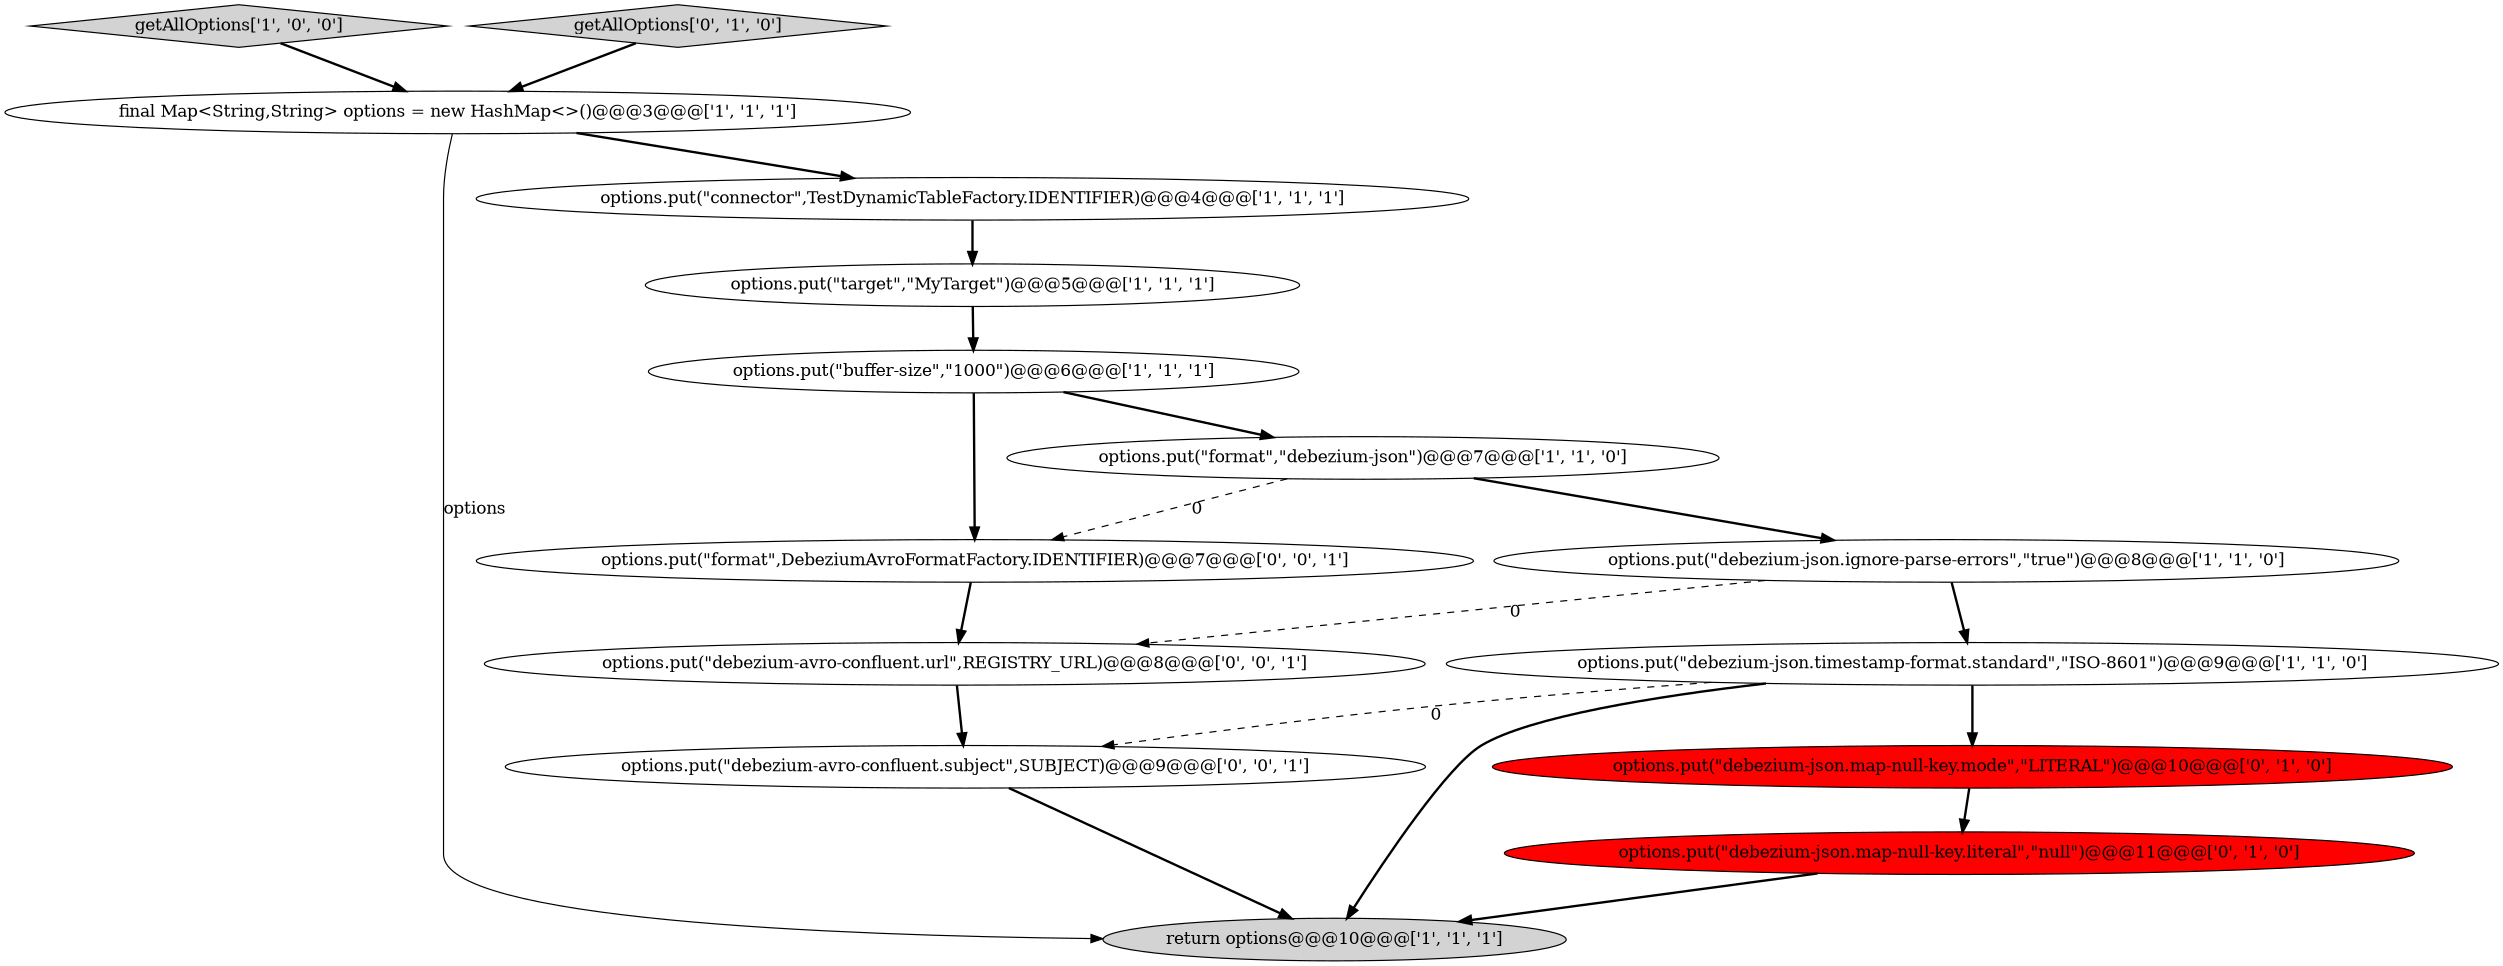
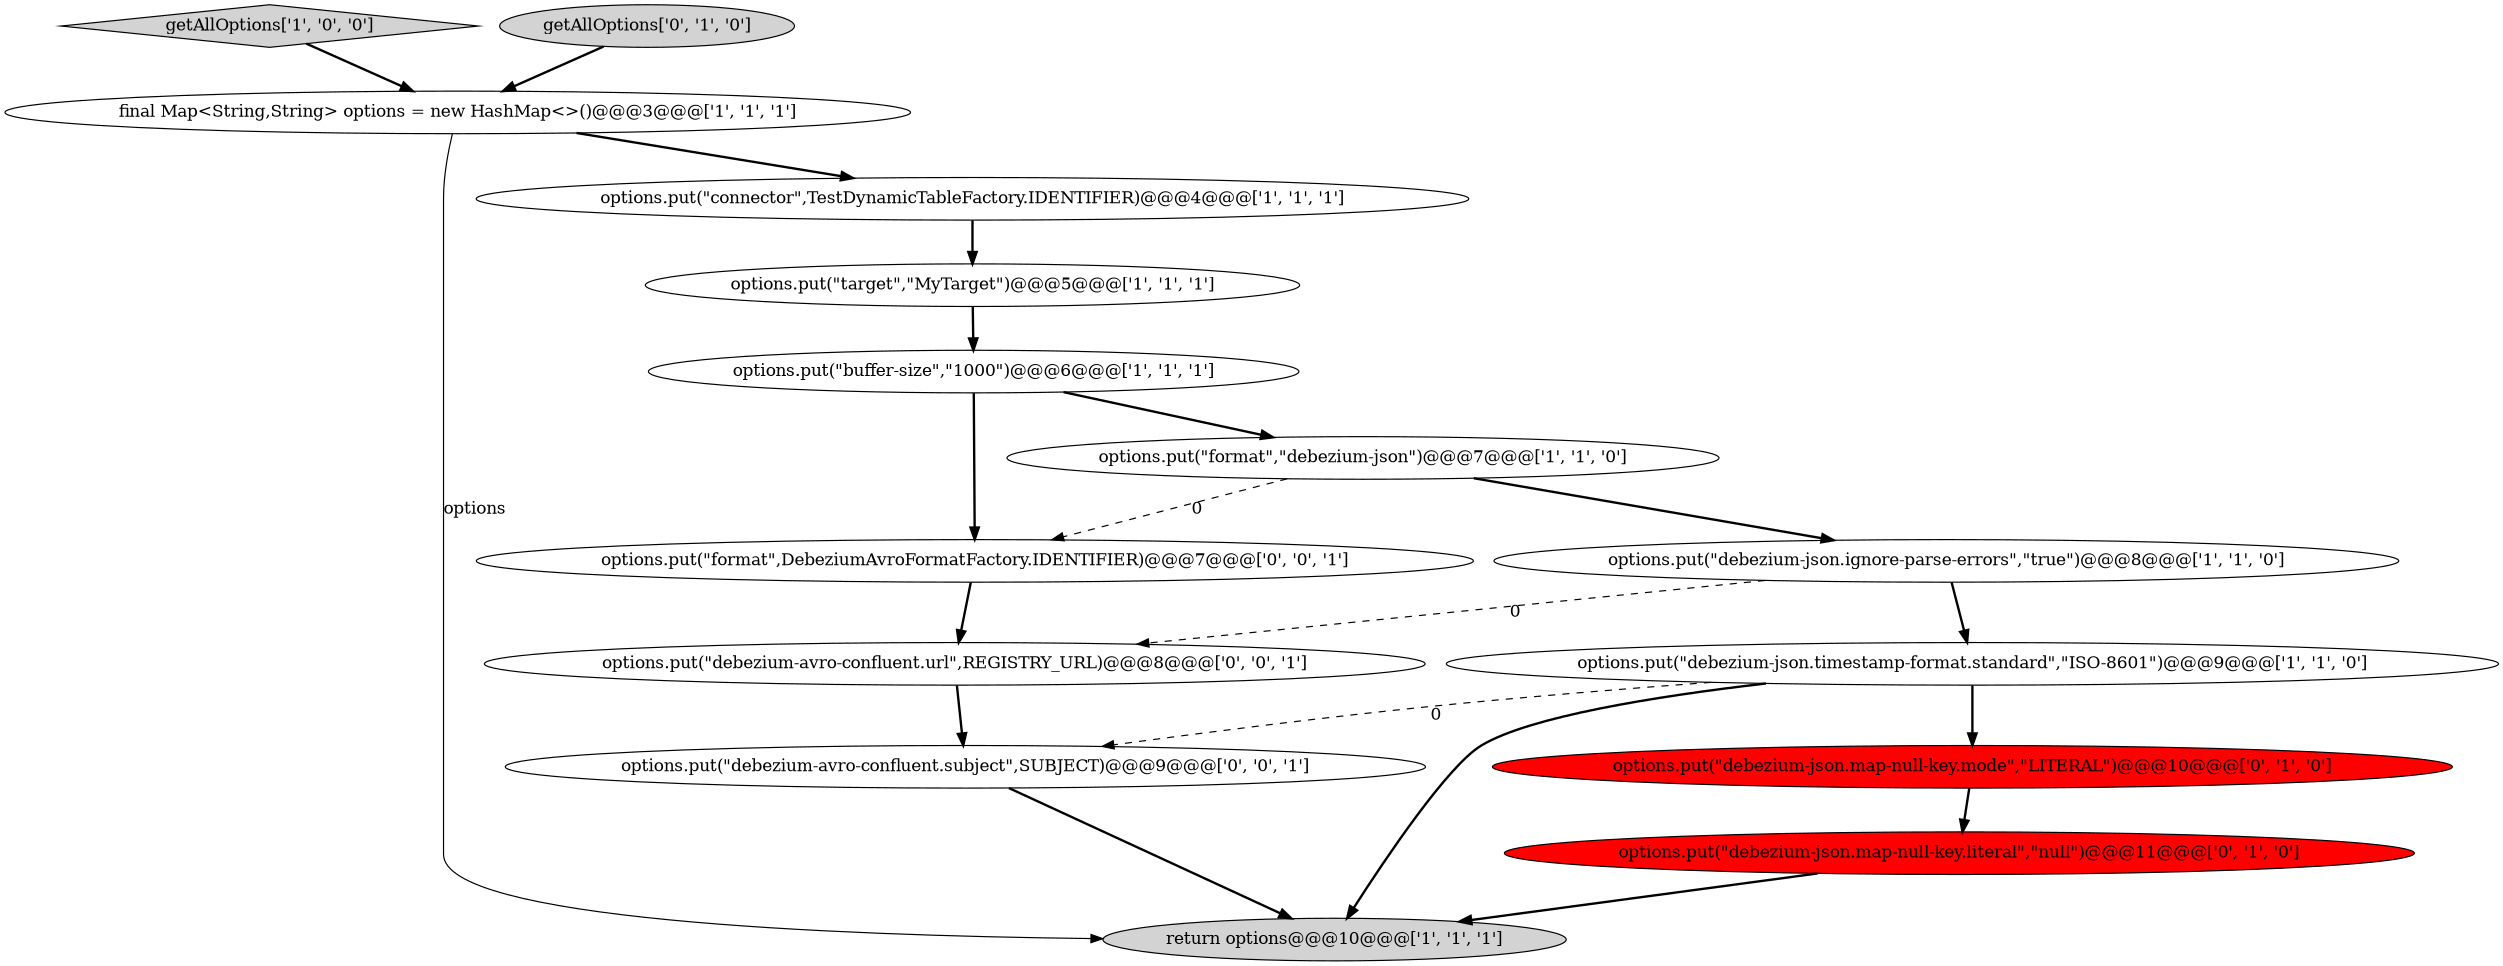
node "getAllOptions['0', '1', '0']": shape diamond -> ellipse
